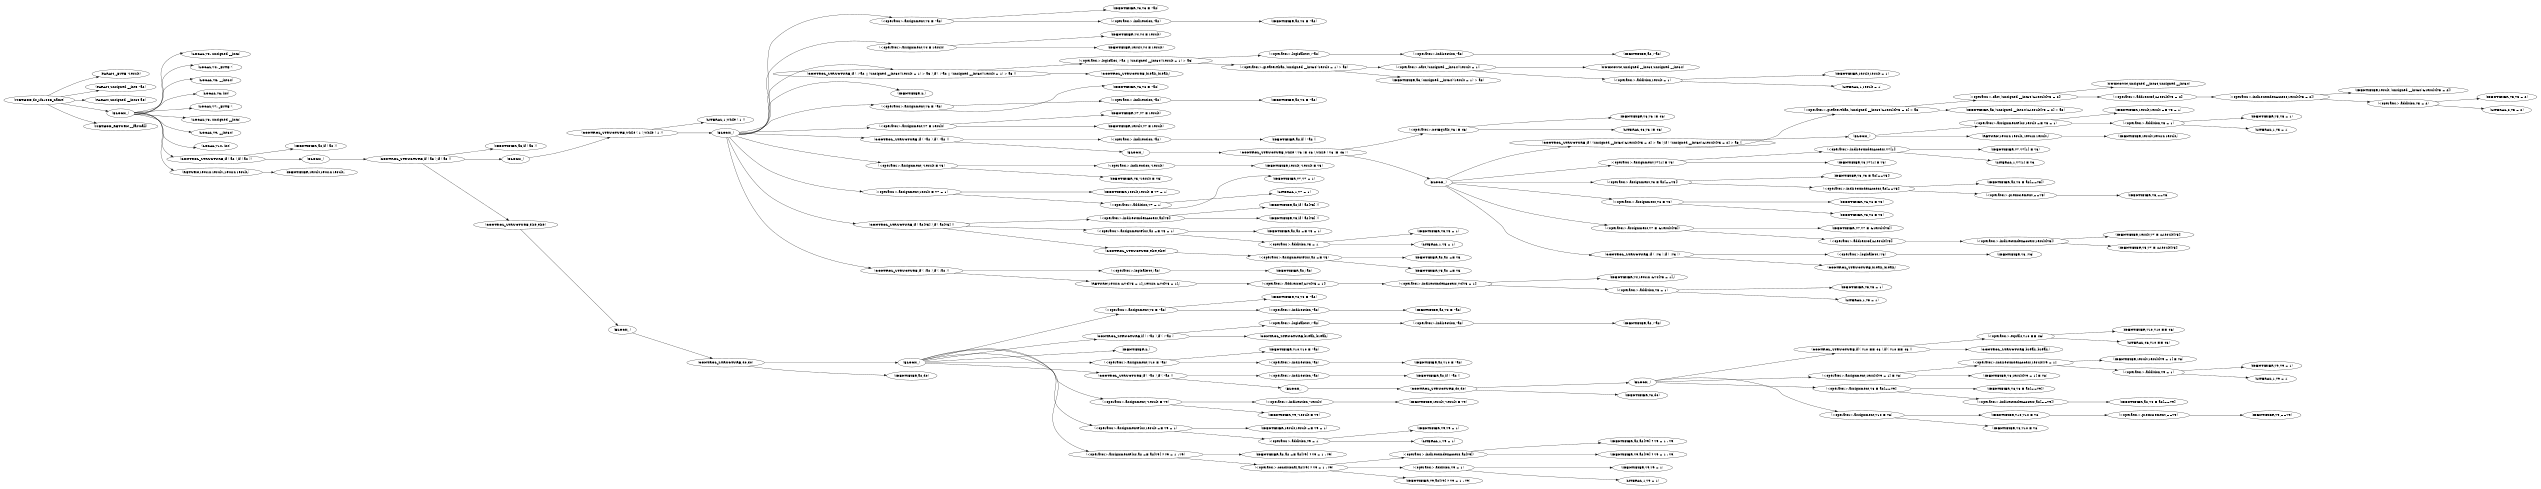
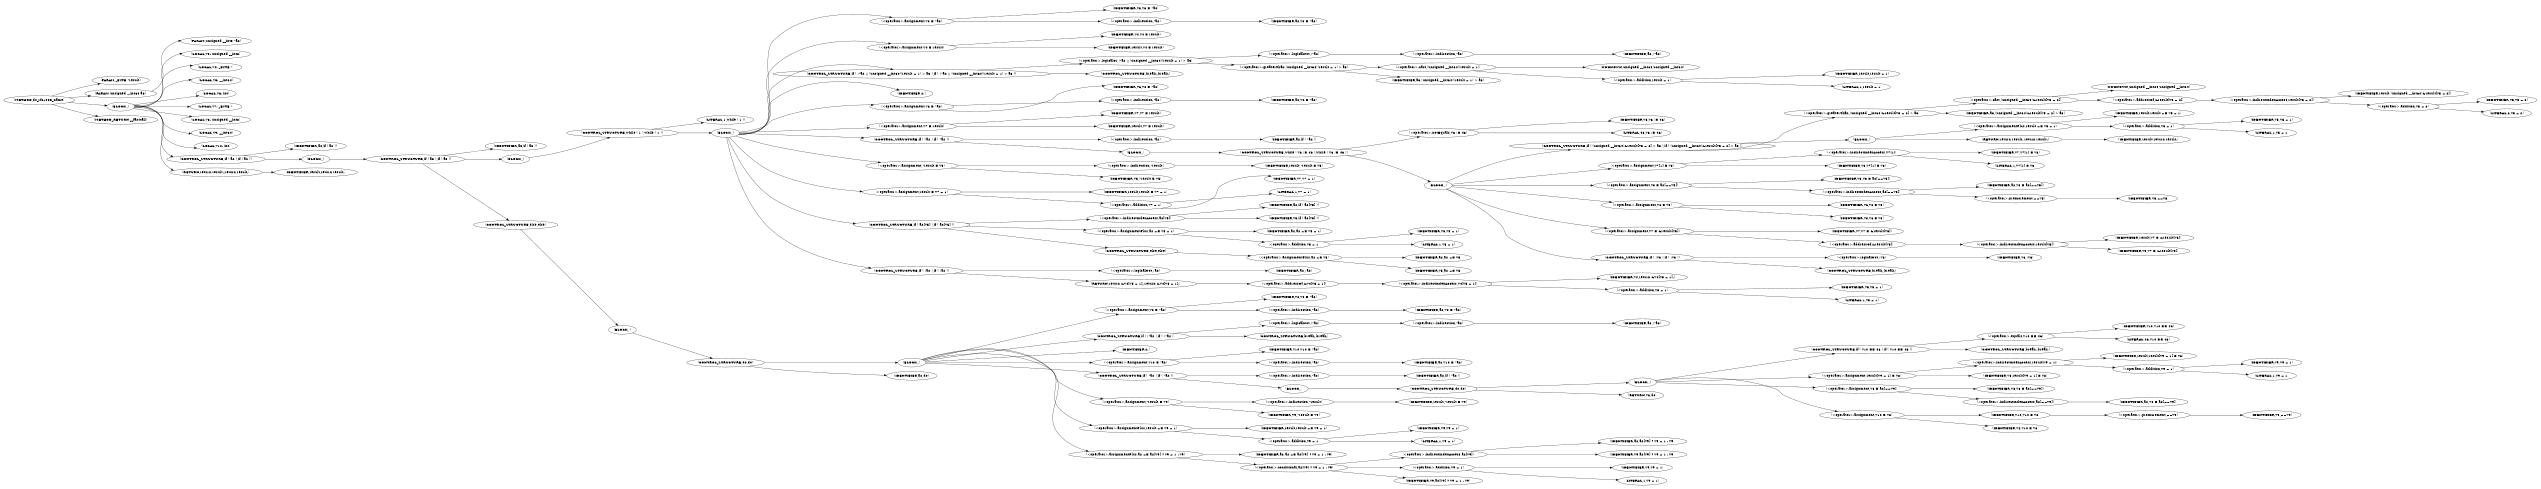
edge "(METHOD,do_rfc1035_name)" -> "(PARAM,unsigned __int5 *a2)": now "(PARAM,unsigned __int64 a3)" -> "(PARAM,unsigned __int5 *a2)"
node "(IDENTIFIER,v8,do)": label "(IDENTIFIER,v8,do)" -> "(RETURN,v8,do)"
